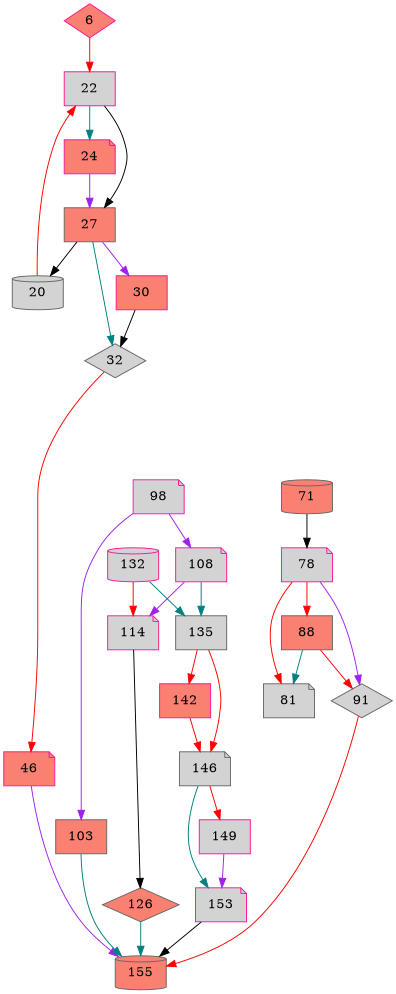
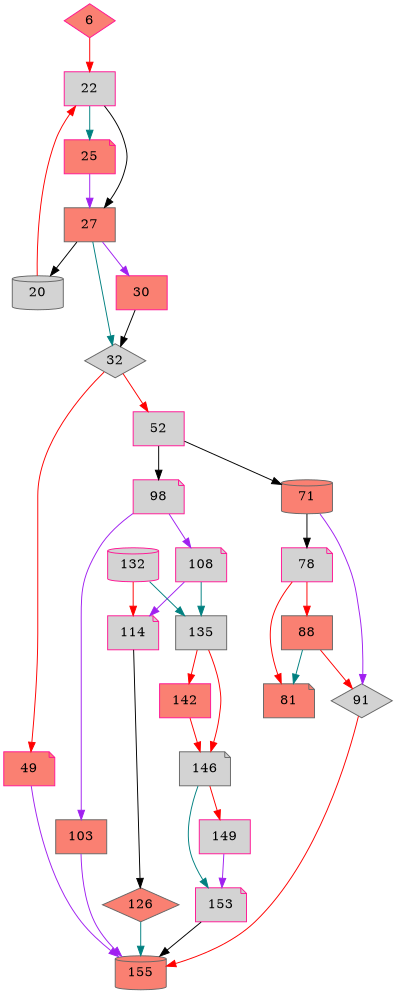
node "24": label "24" -> "25"
node "52": added
edge "78" -> "91": now "71" -> "91"
node "81": fillcolor lightgrey -> salmon
node "46": label "46" -> "49"
edge "103" -> "155": color teal -> purple
